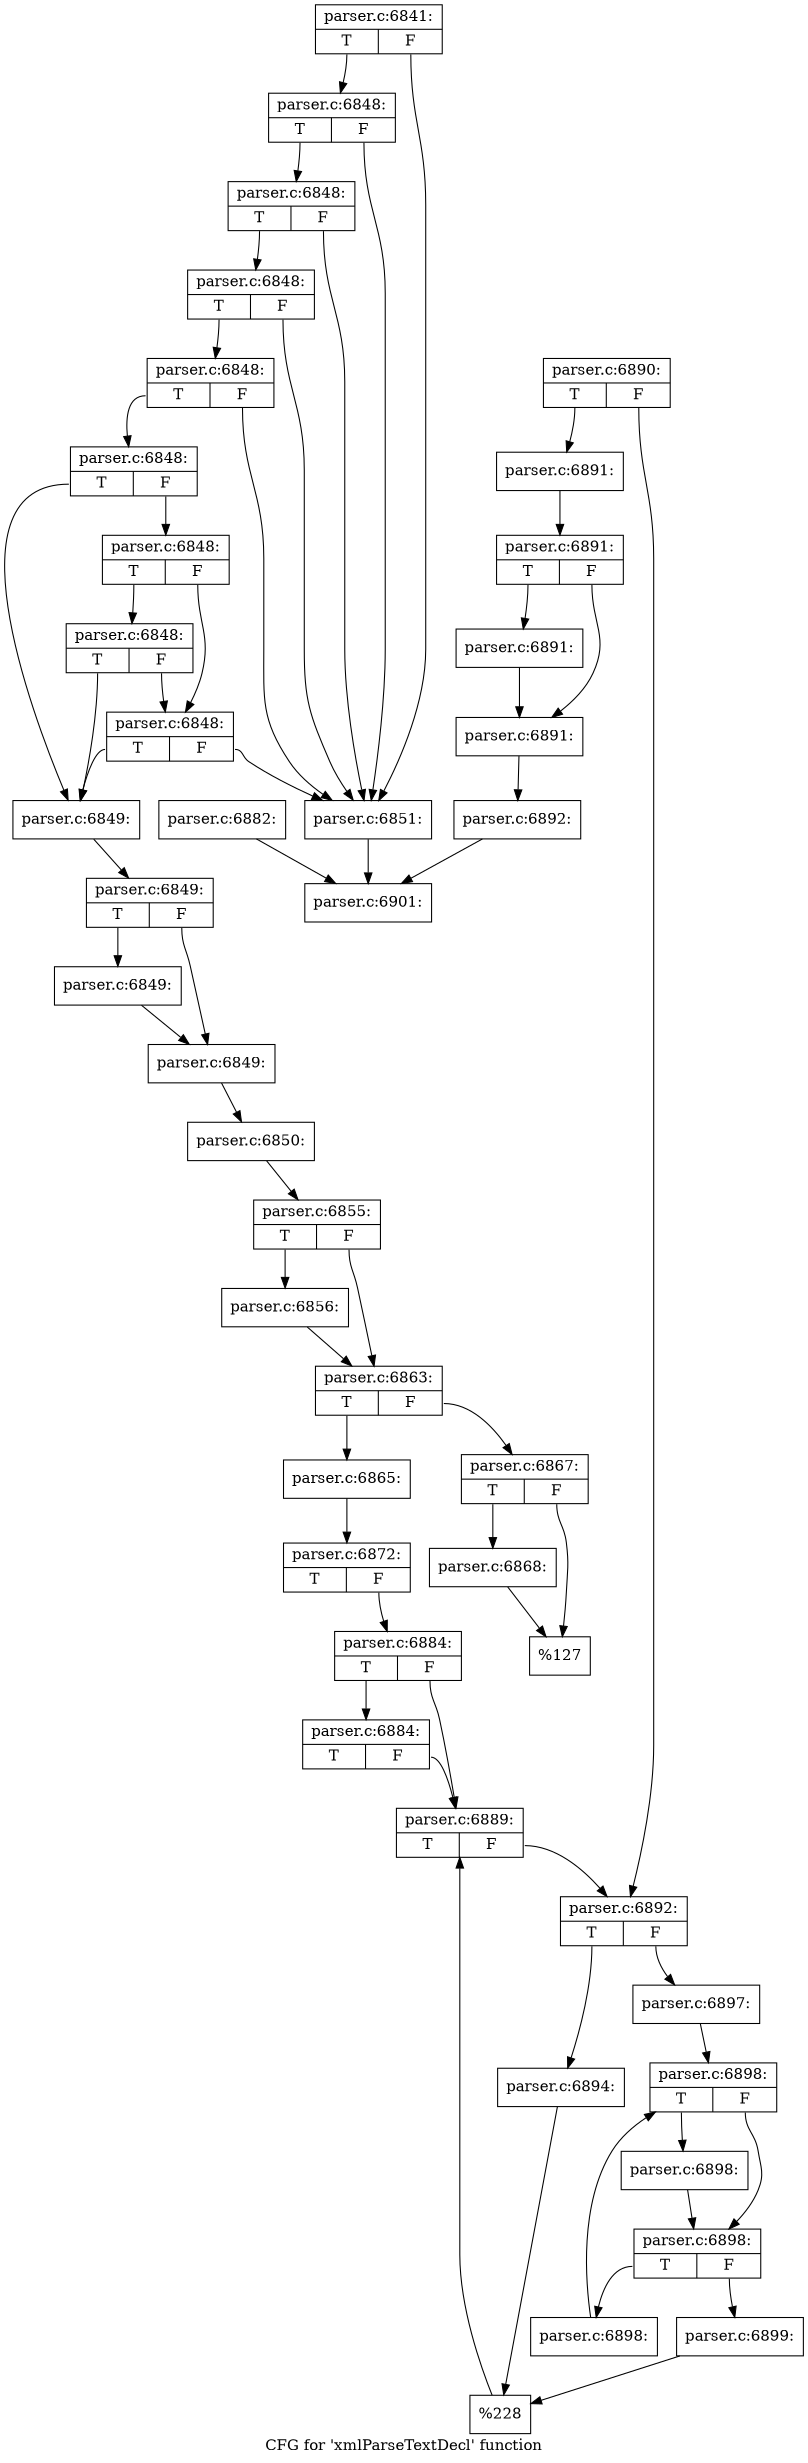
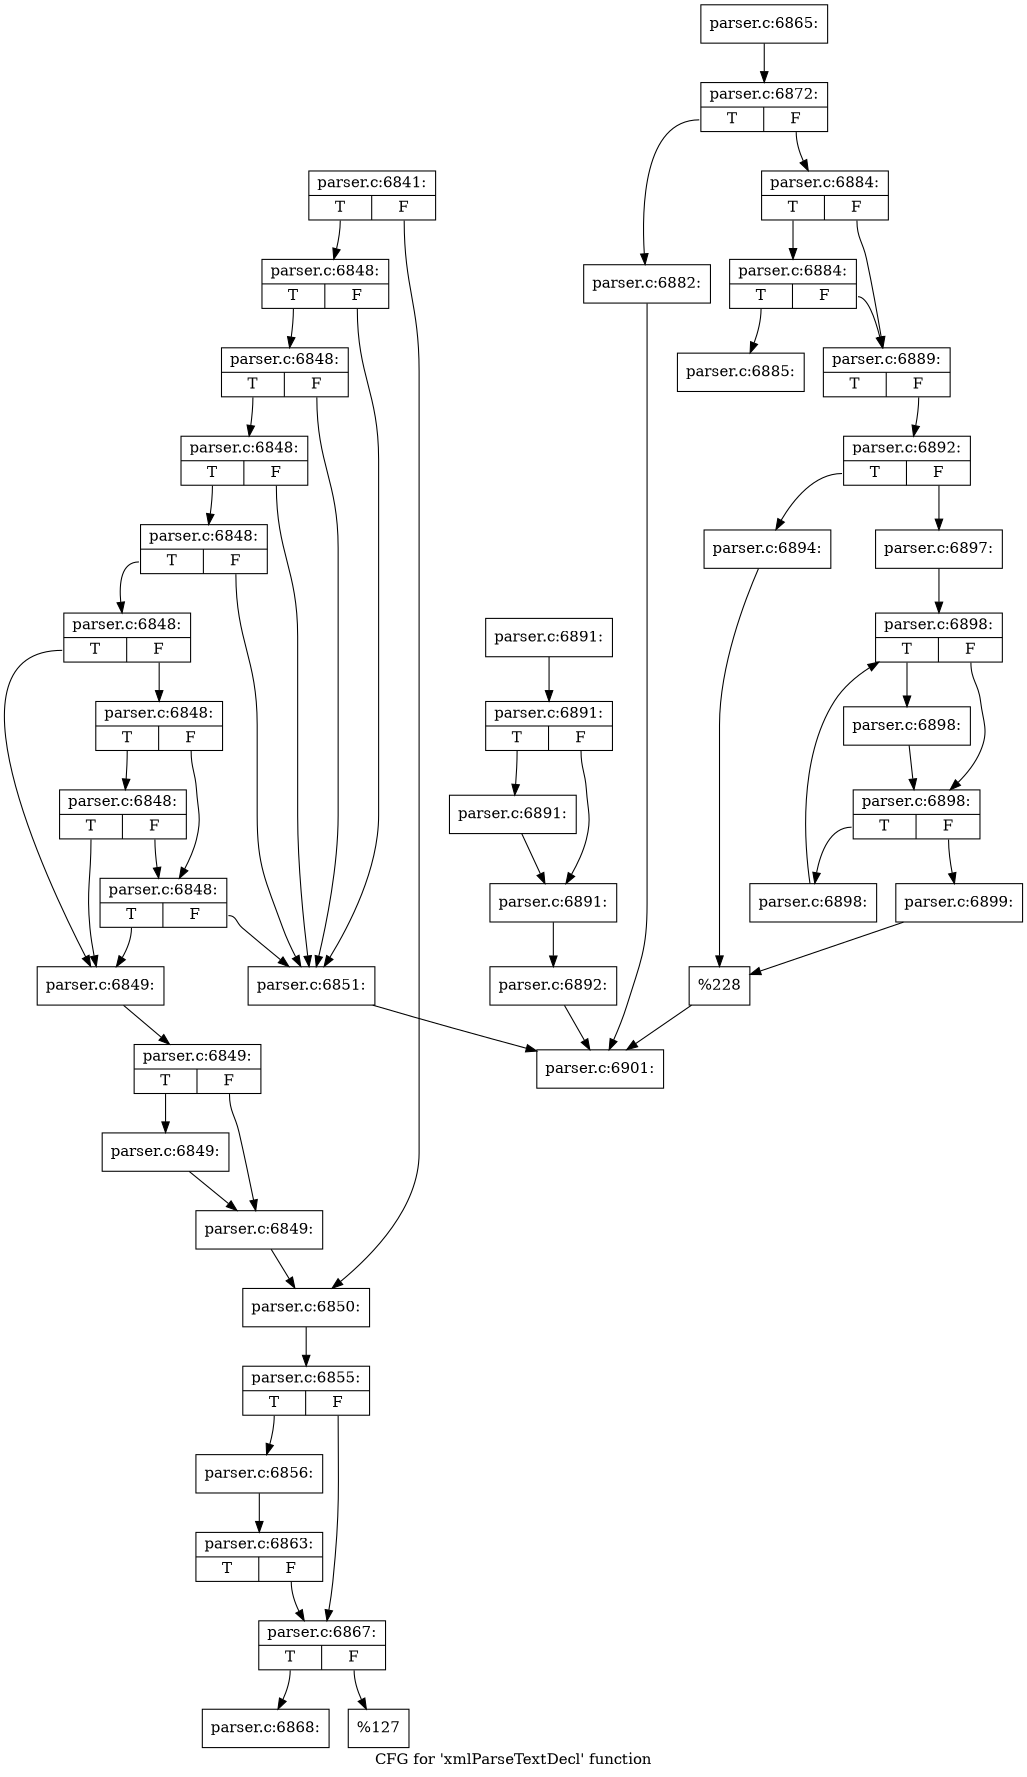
edge "parser.c:6872:" -> "parser.c:6882:": added
node "parser.c:6885:": added
node "parser.c:6890:": removed
edge "parser.c:6841:" -> "parser.c:6851:": now "parser.c:6841:" -> "parser.c:6850:"
edge "parser.c:6855:" -> "parser.c:6863:": now "parser.c:6855:" -> "parser.c:6867:"
edge "parser.c:6863:" -> "parser.c:6865:": removed
edge "parser.c:6868:" -> "%127": removed
edge "%228" -> "parser.c:6889:": now "%228" -> "parser.c:6901:"
